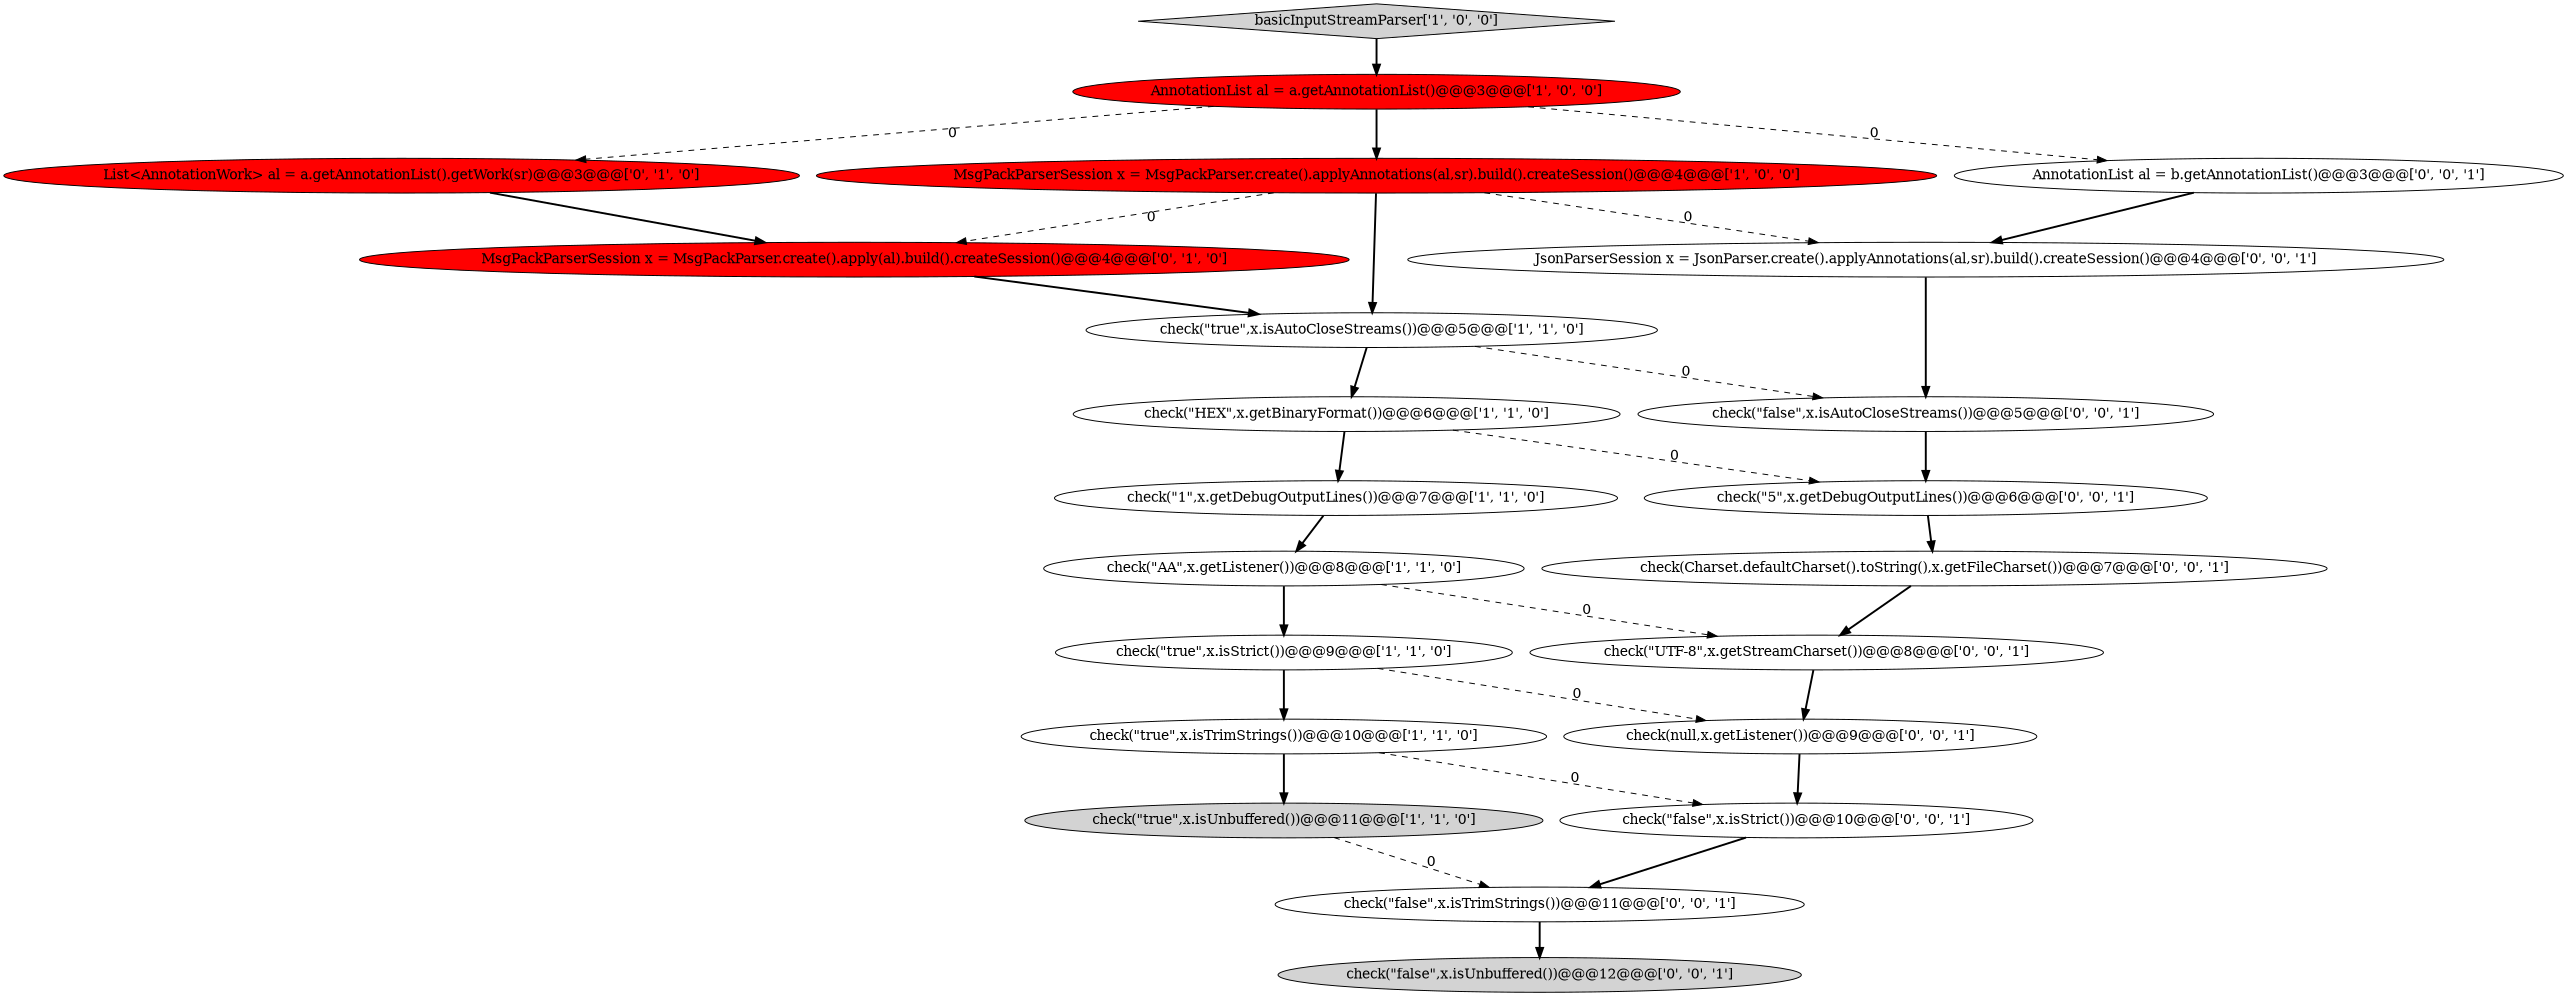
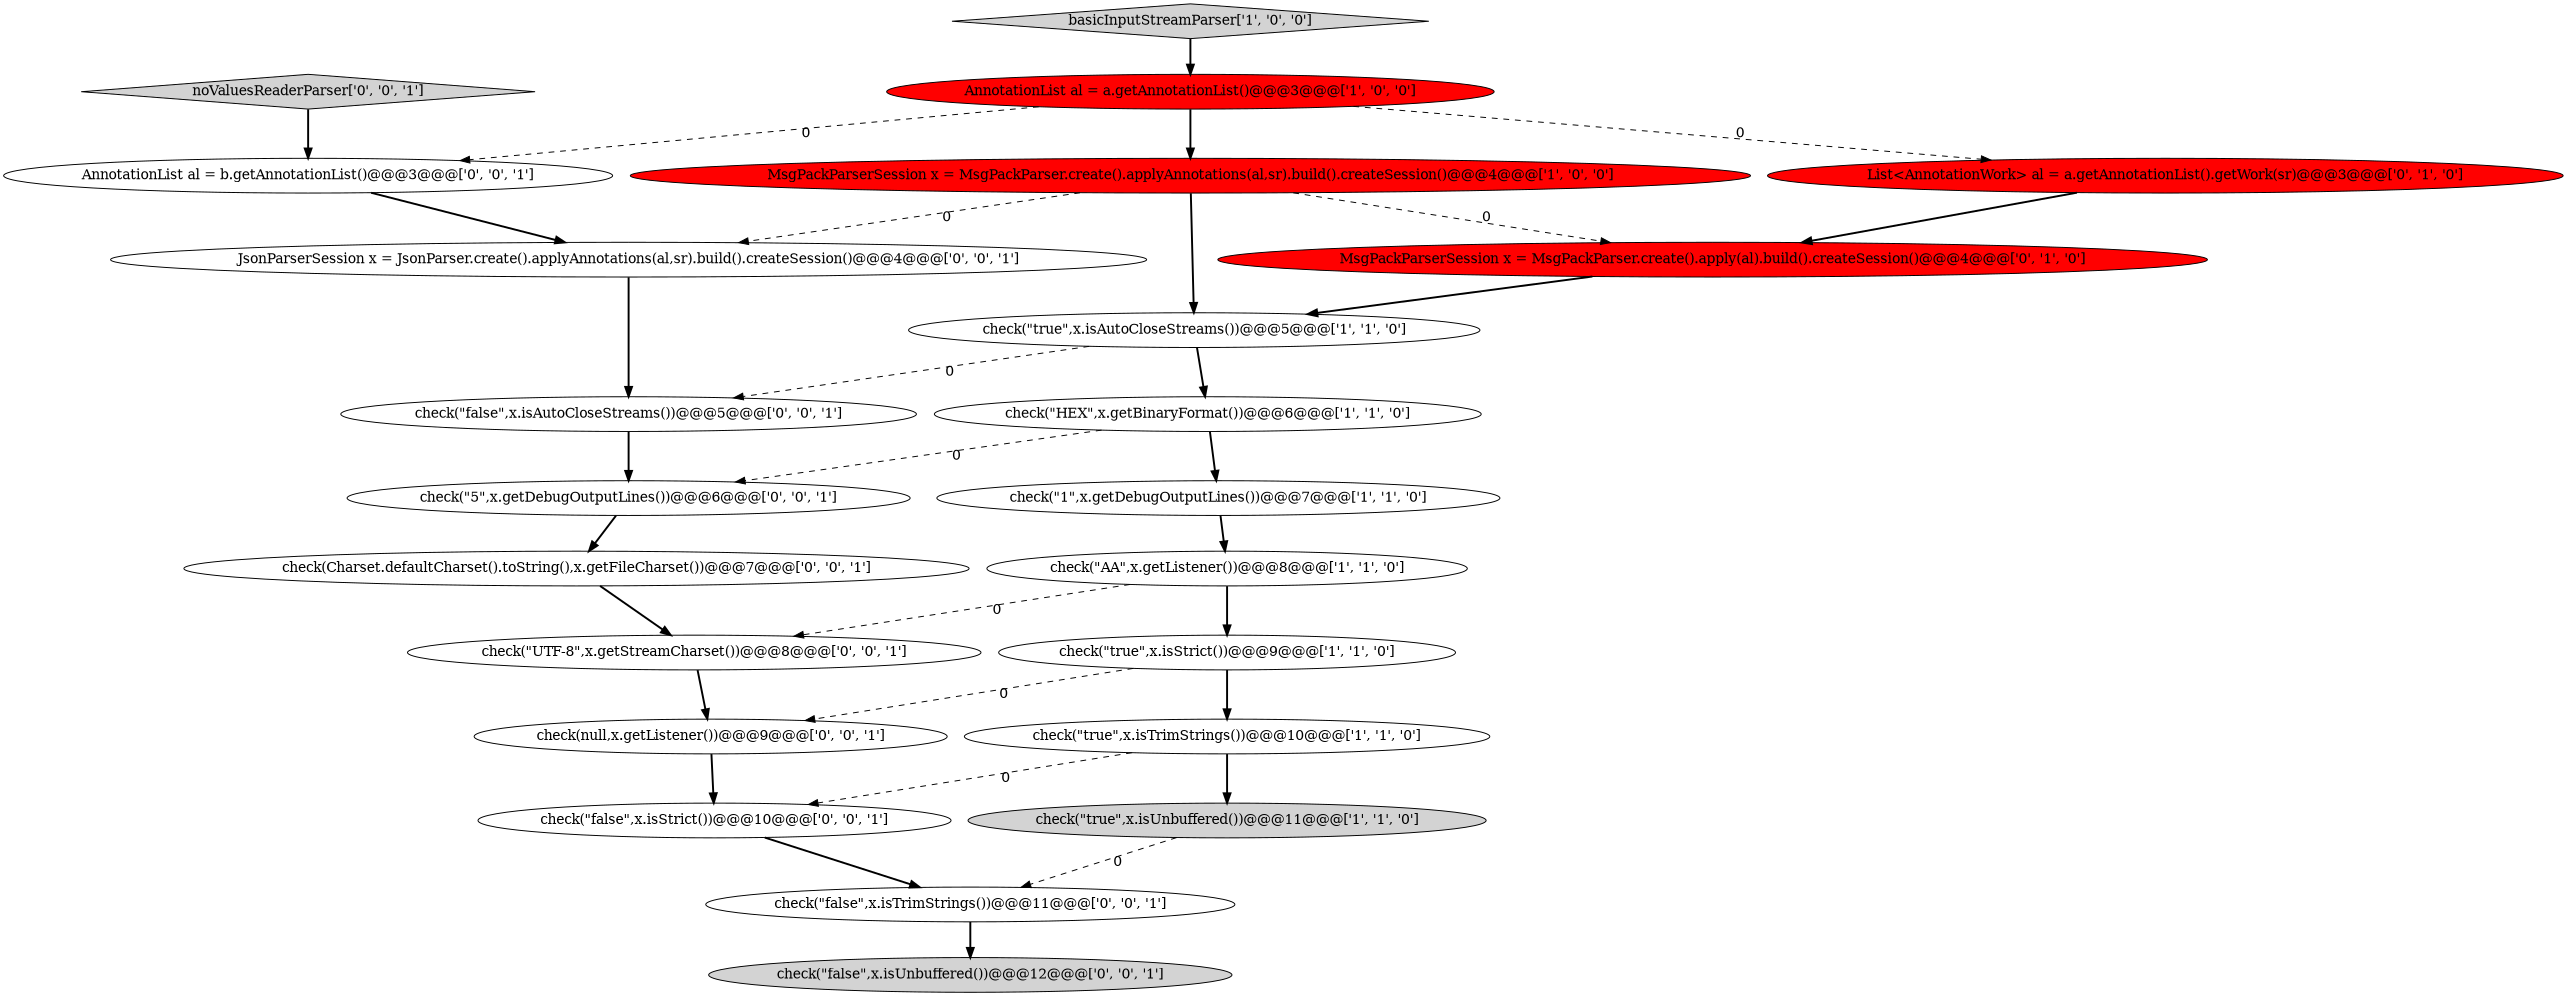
node "noValuesReaderParser['0', '0', '1']": added
